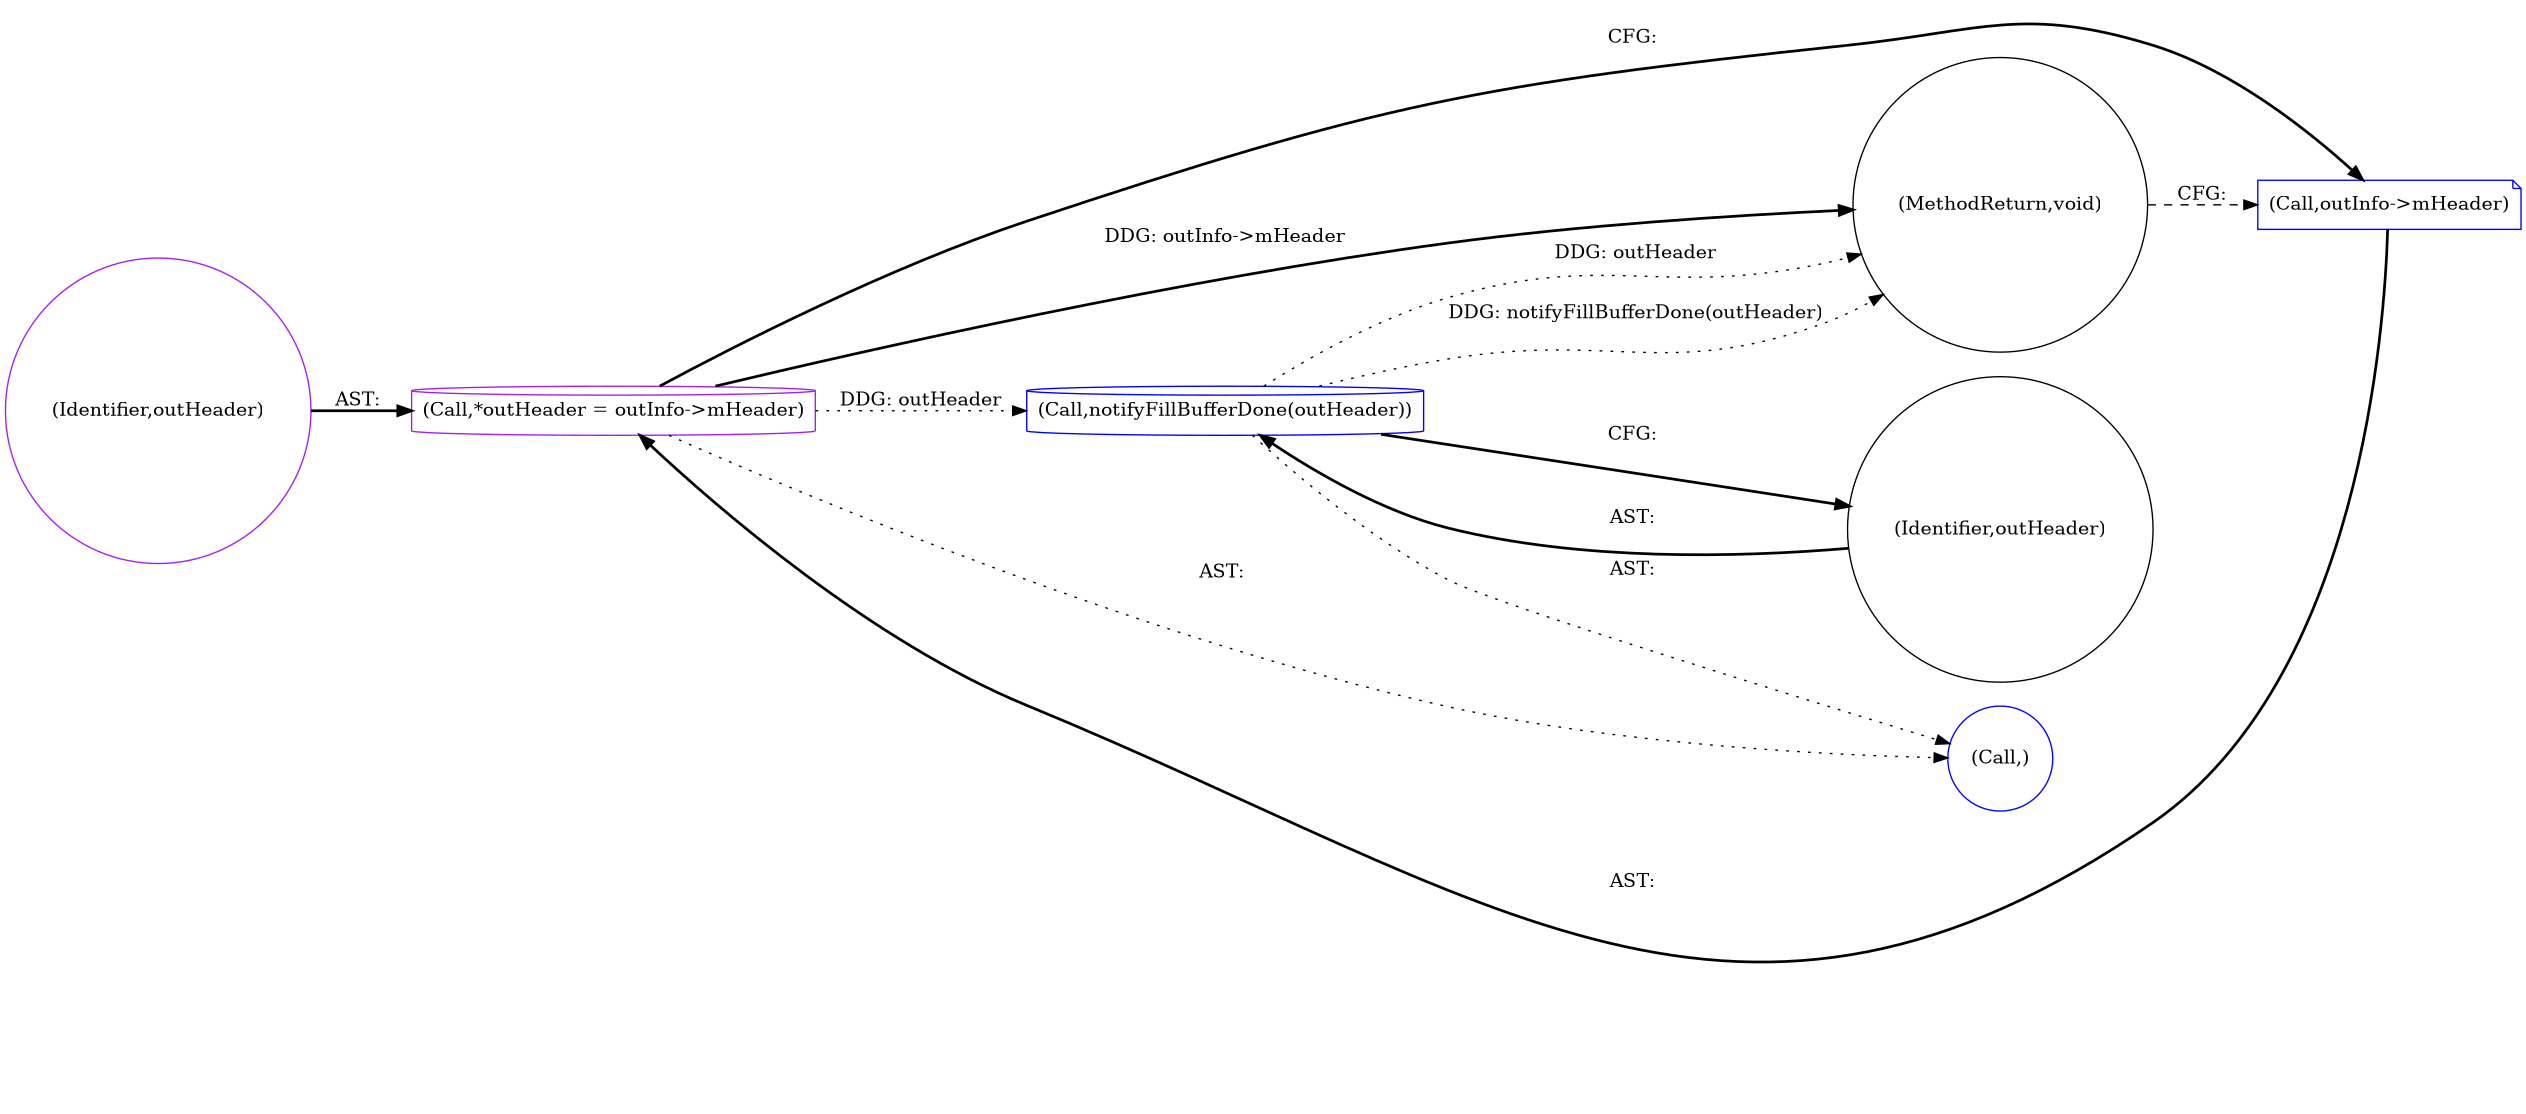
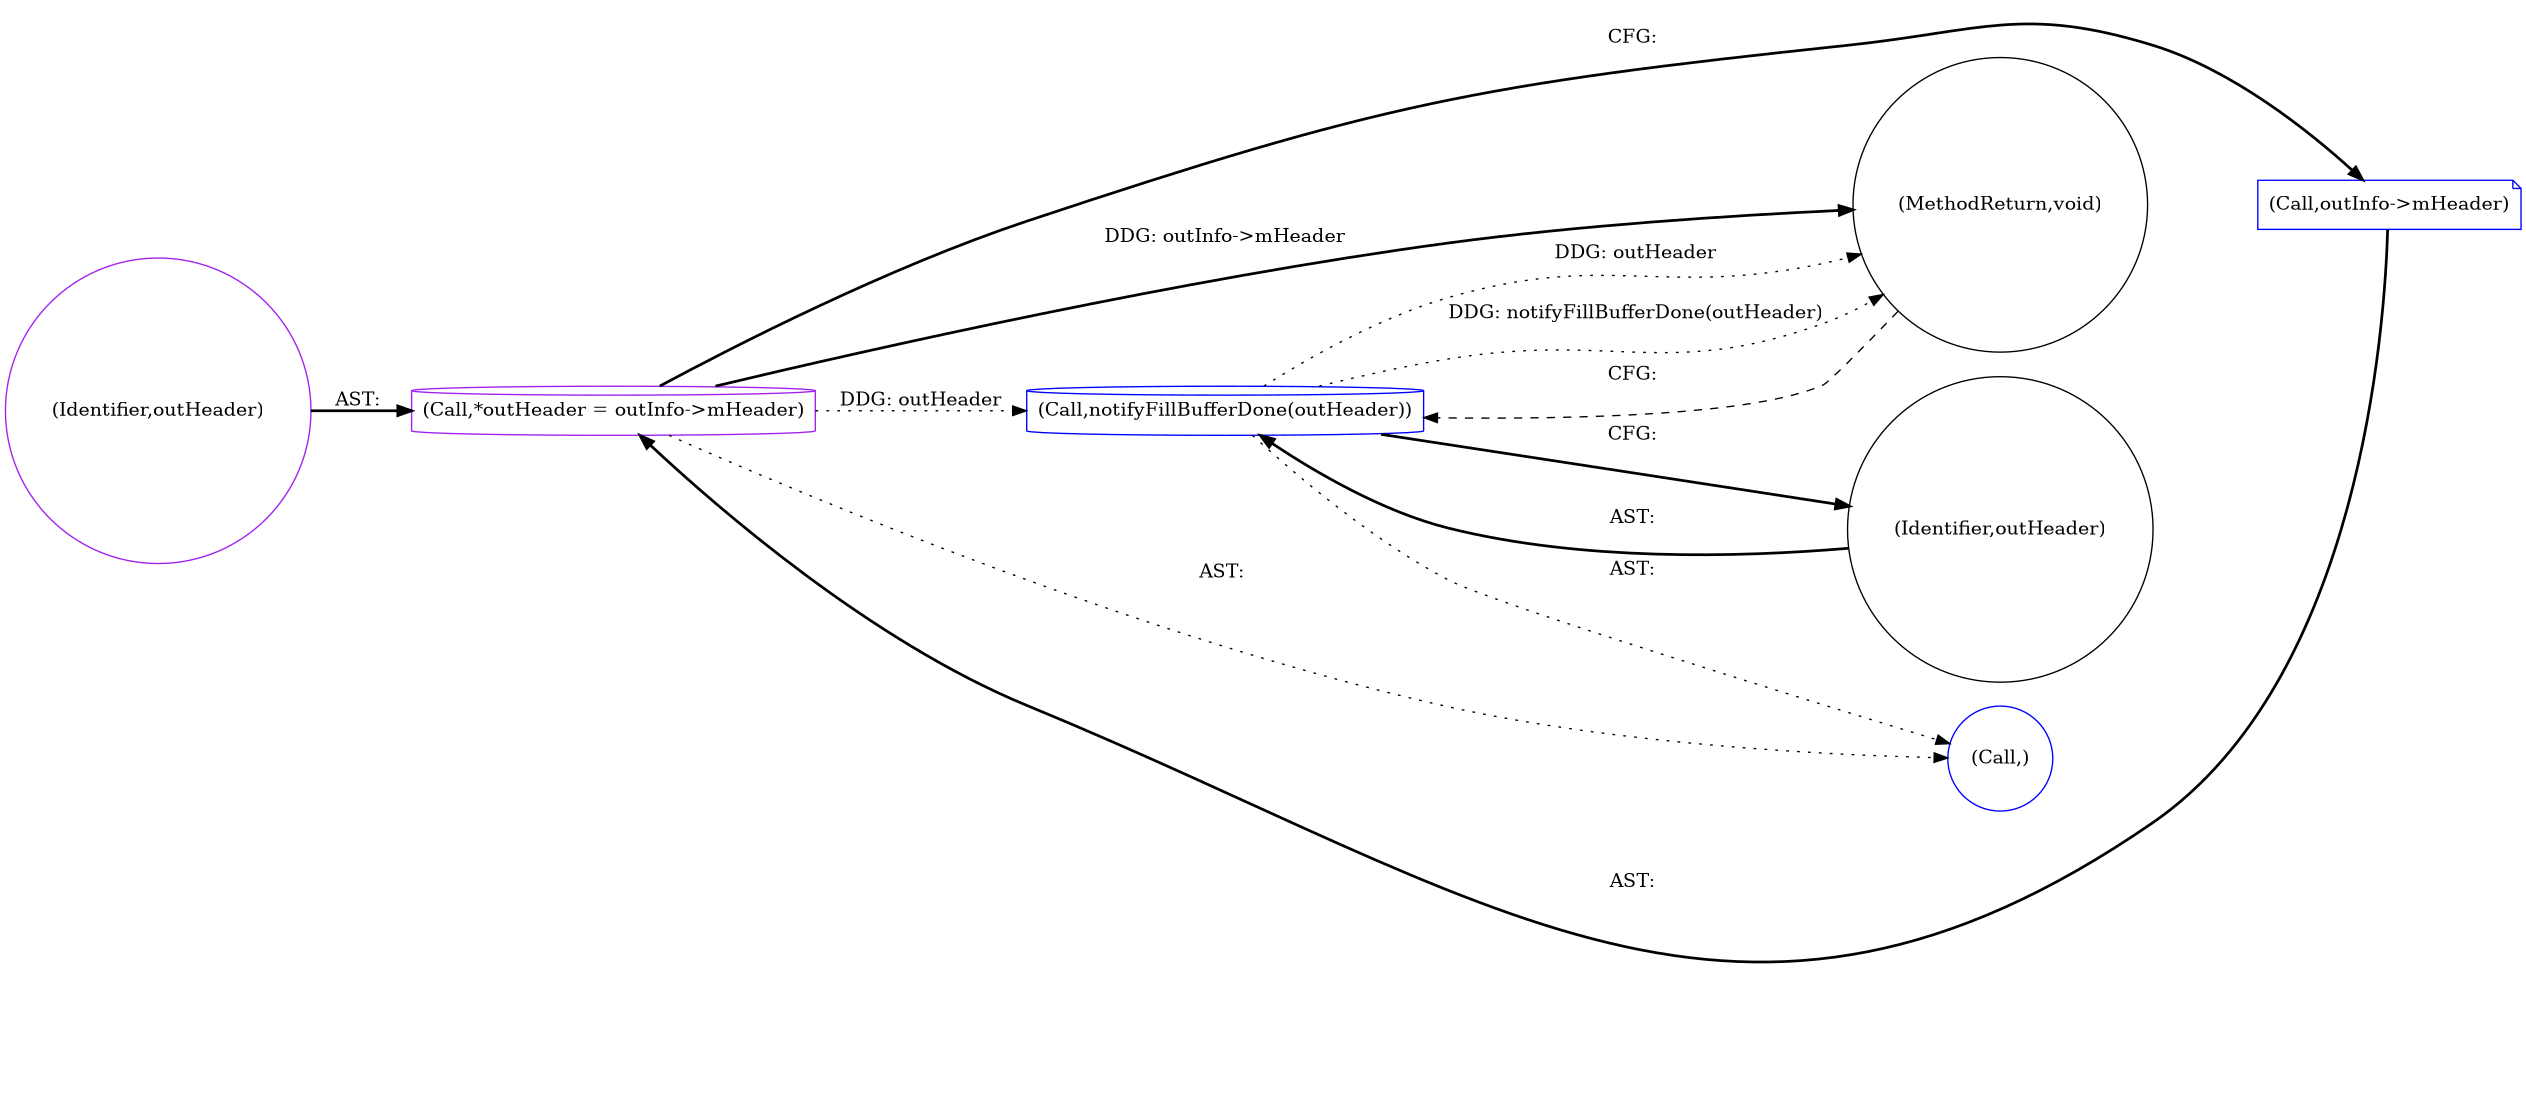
edge "(MethodReturn,void)" -> "(Call,outInfo->mHeader)": now "(MethodReturn,void)" -> "(Call,notifyFillBufferDone(outHeader))"
